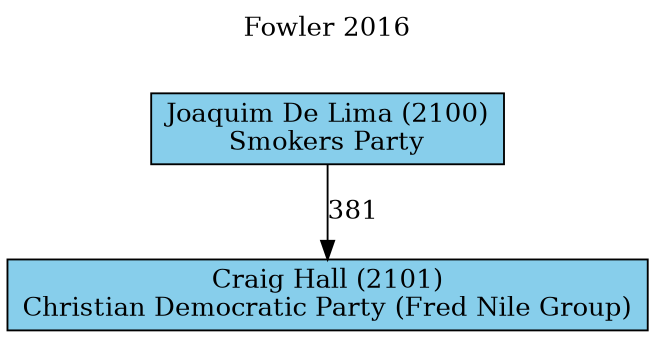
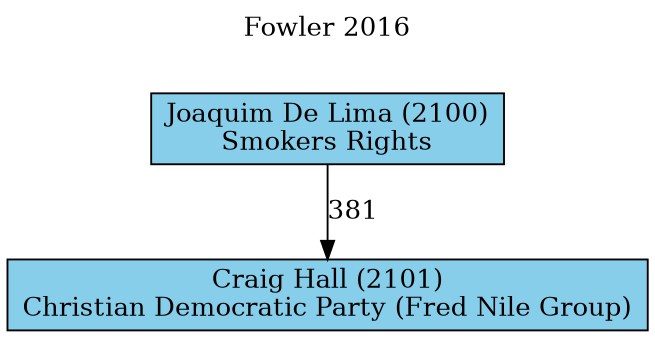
node "Joaquim De Lima (2100) Smokers Party": label "Joaquim De Lima (2100) Smokers Party" -> "Joaquim De Lima (2100) Smokers Rights"
